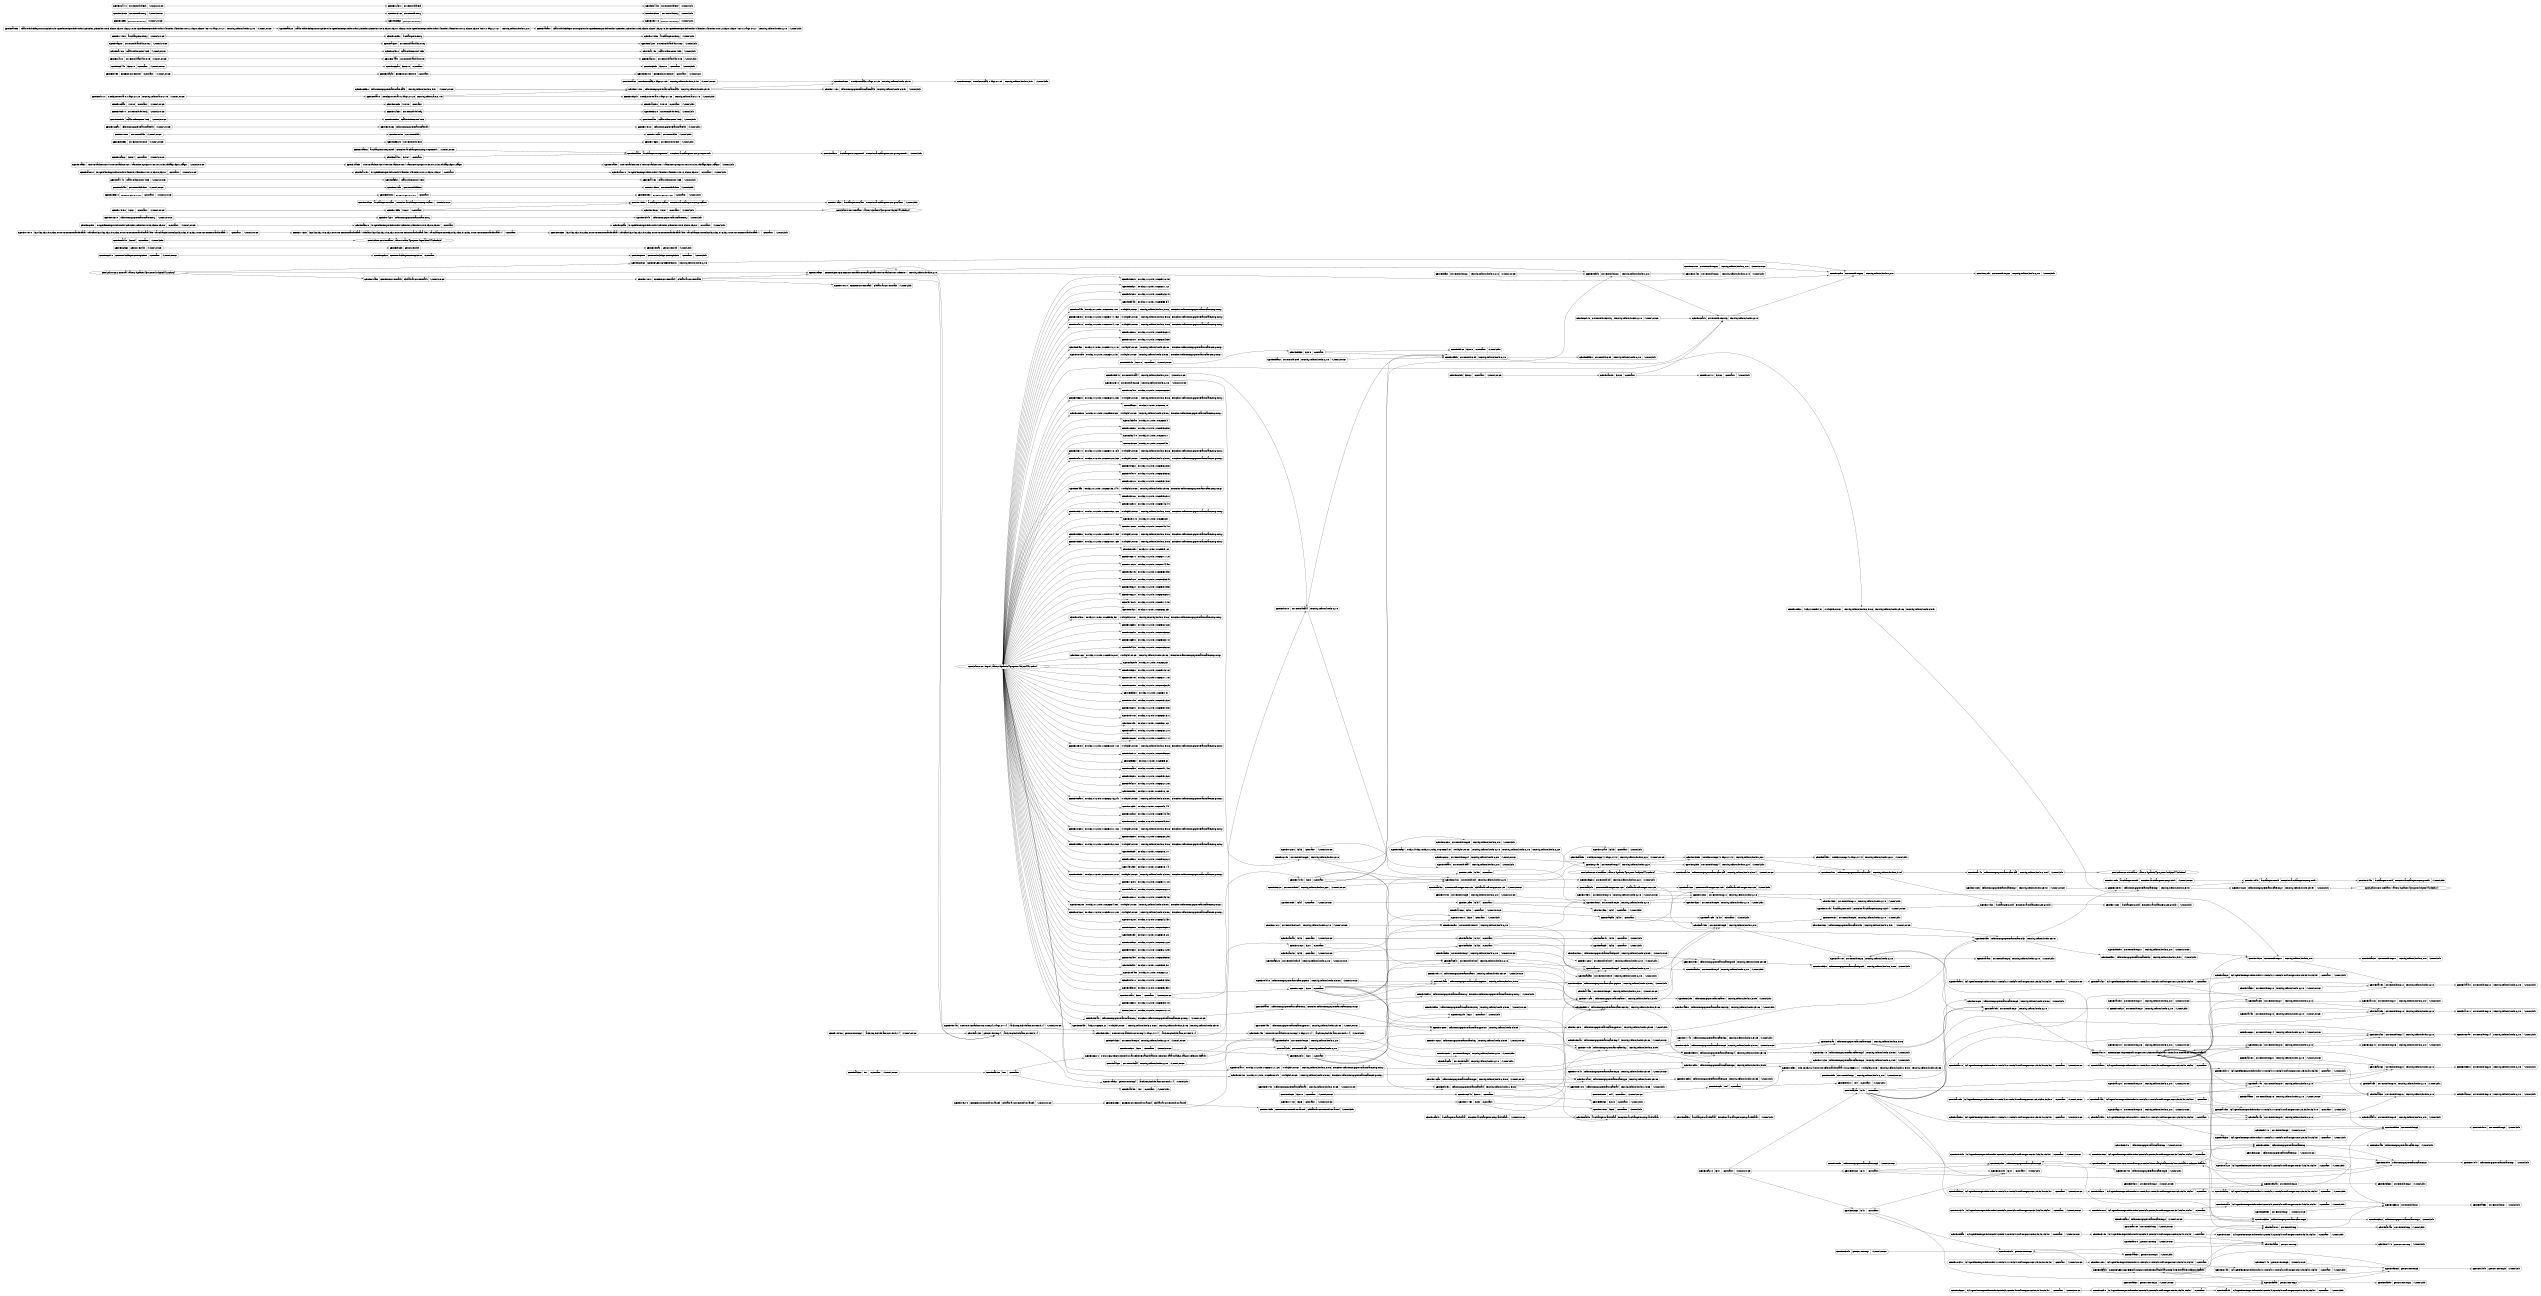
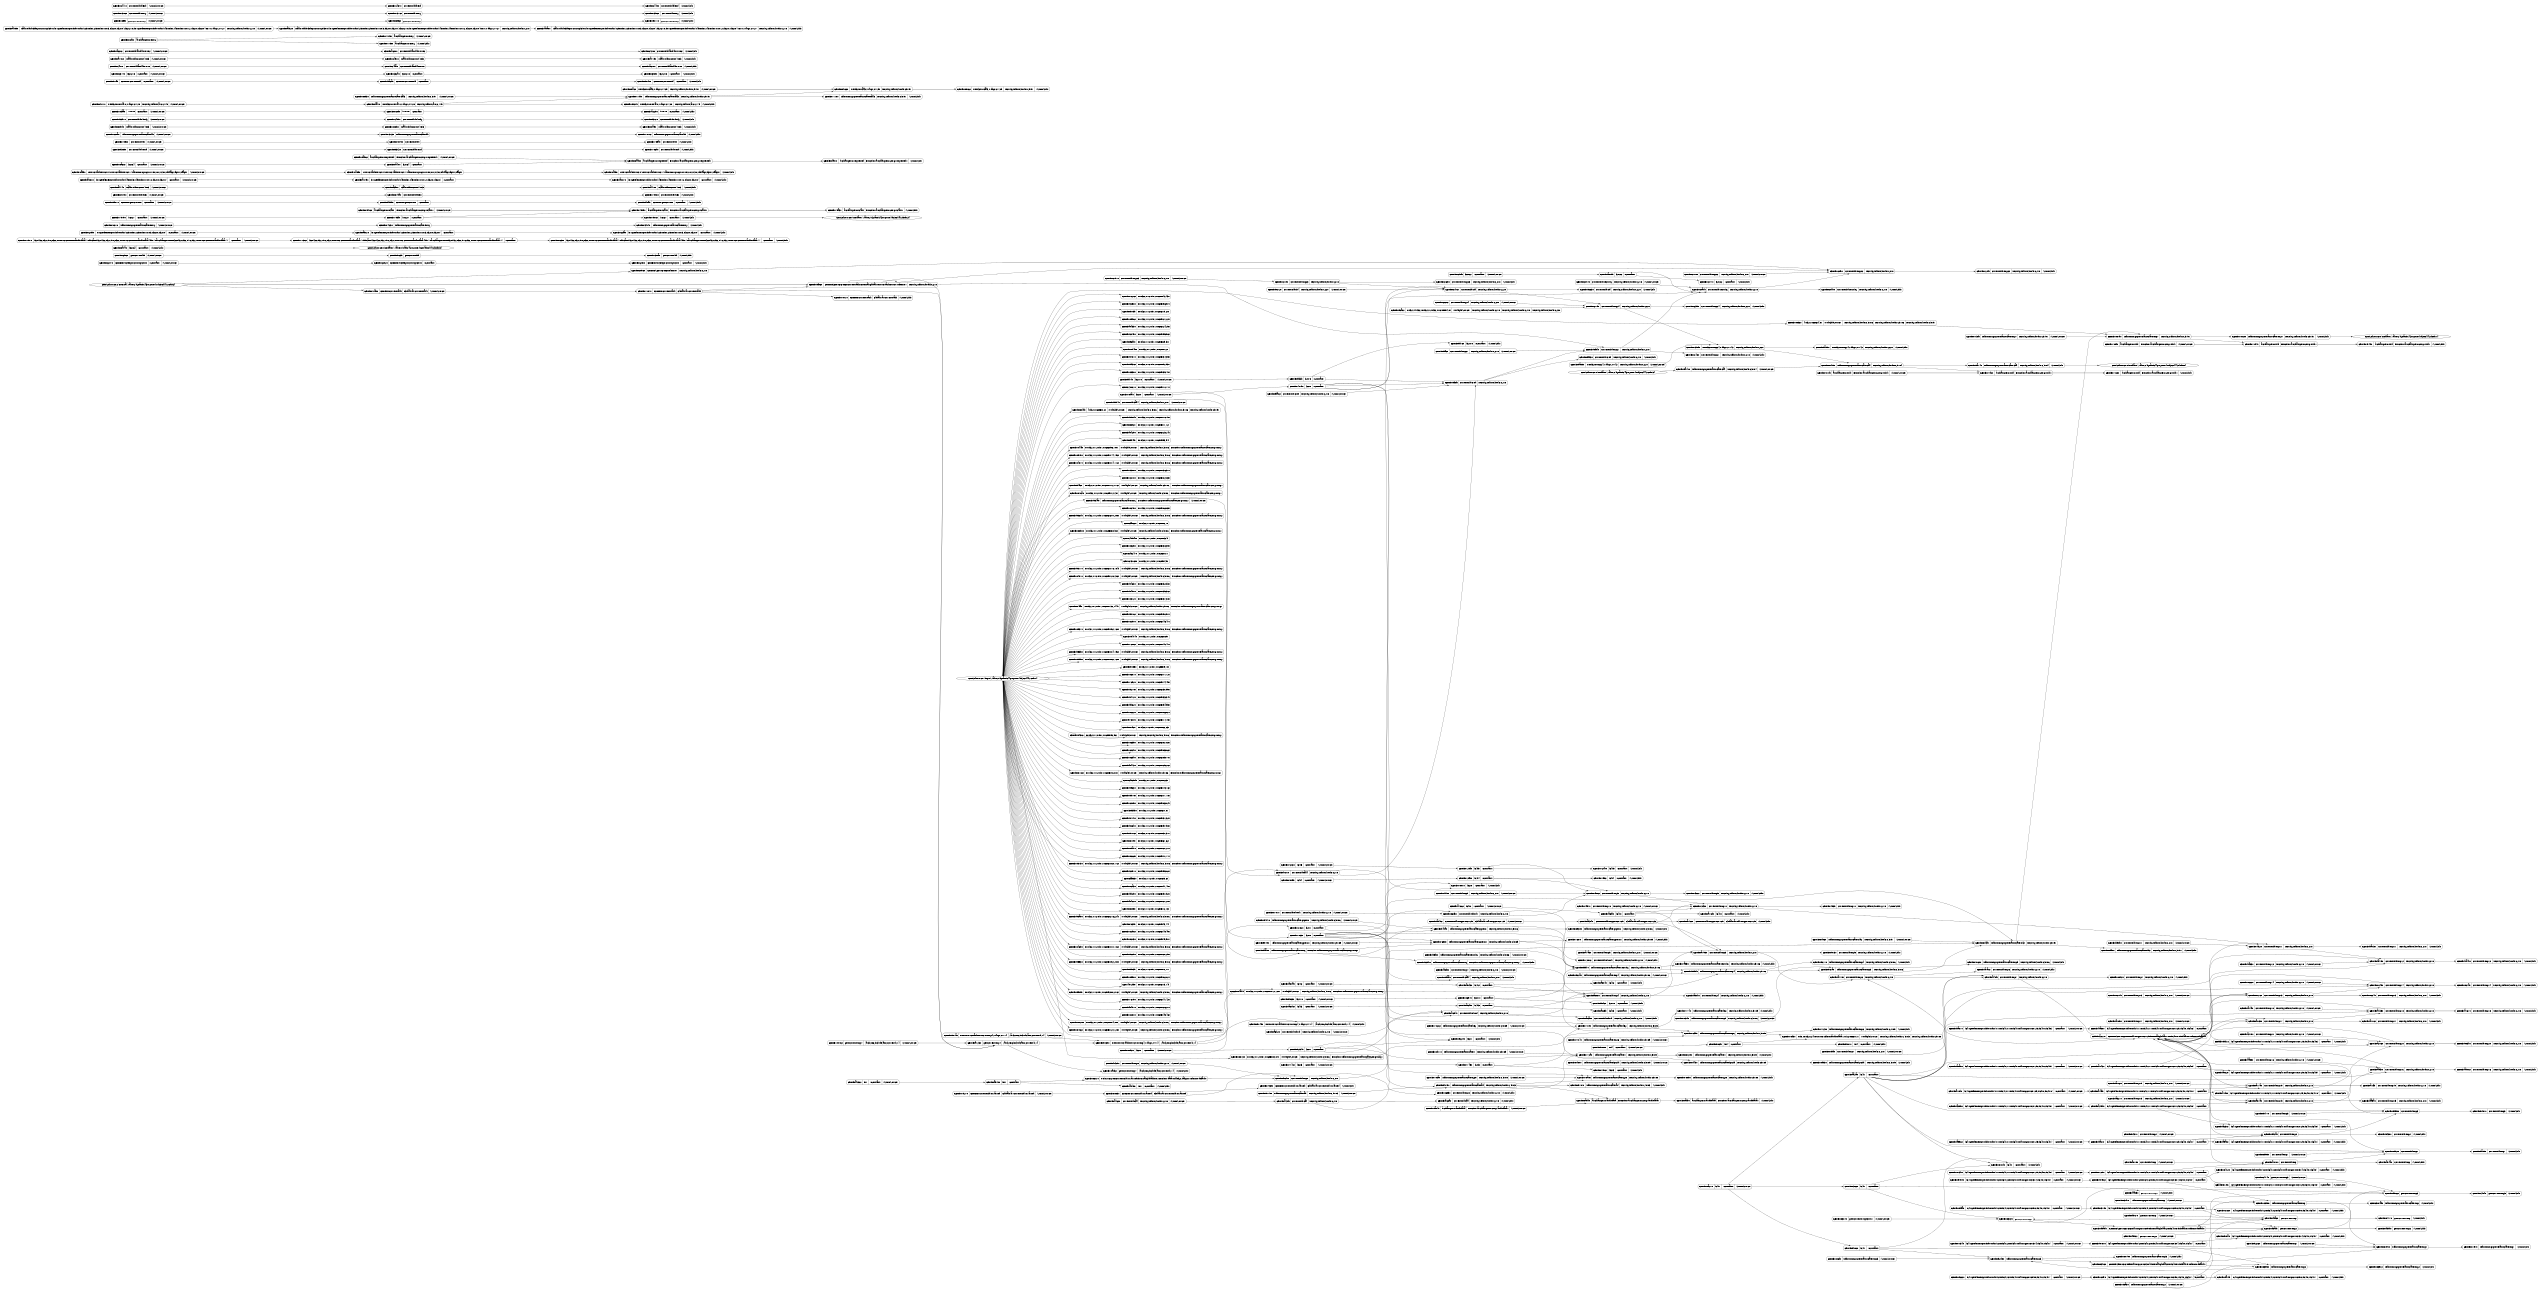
edge "CE0x5077de0" -> "CE0x508cdb0": reversed
node "CE0x50c0bb0": added
node "CE0x5083840": text "get_current:tmp1" -> "get_current:suspicious1"
